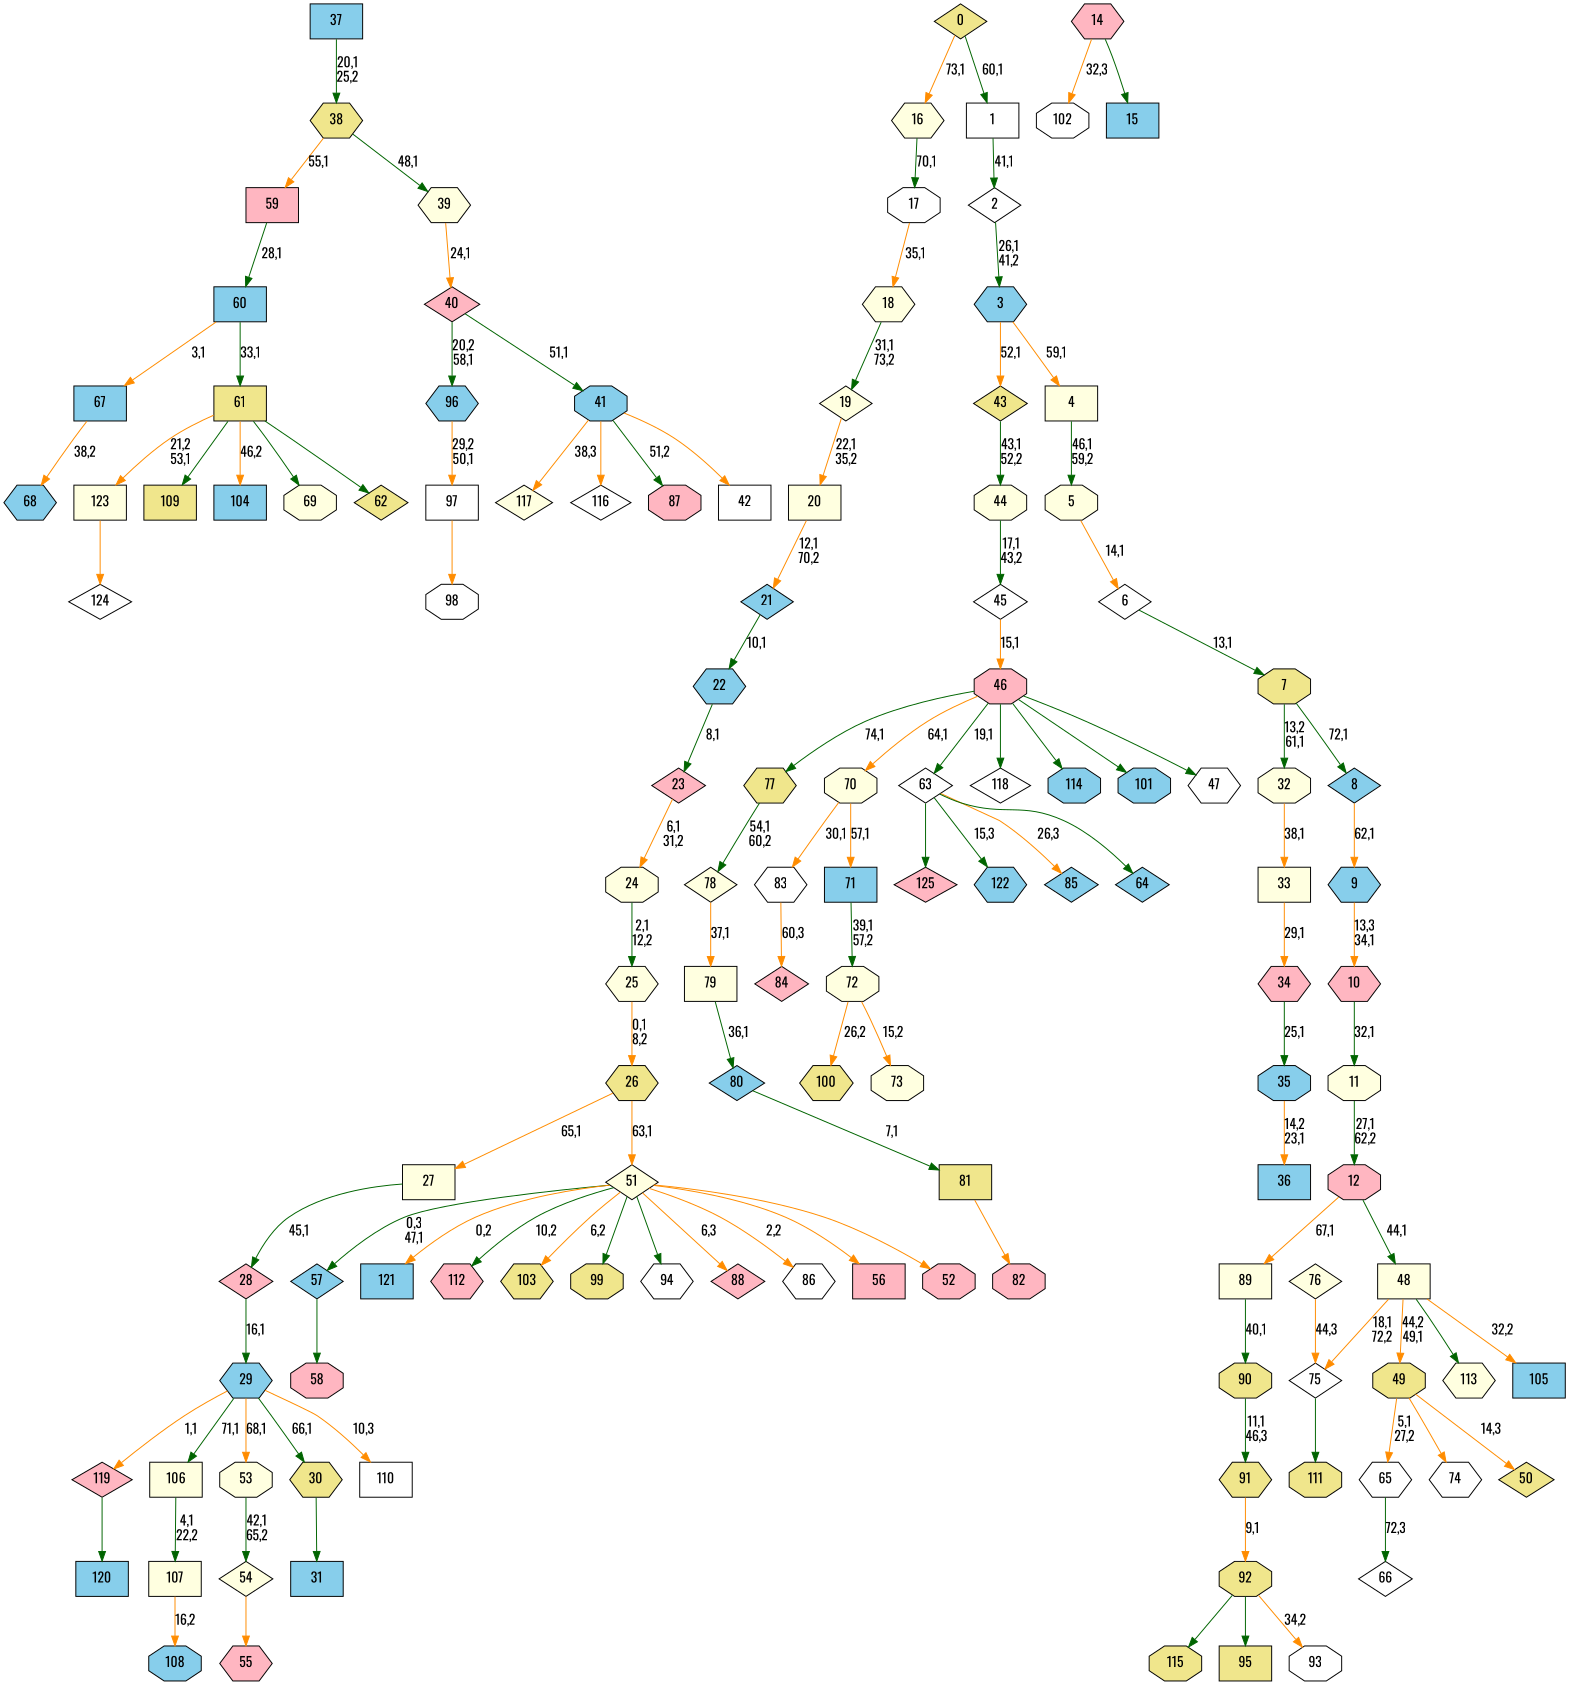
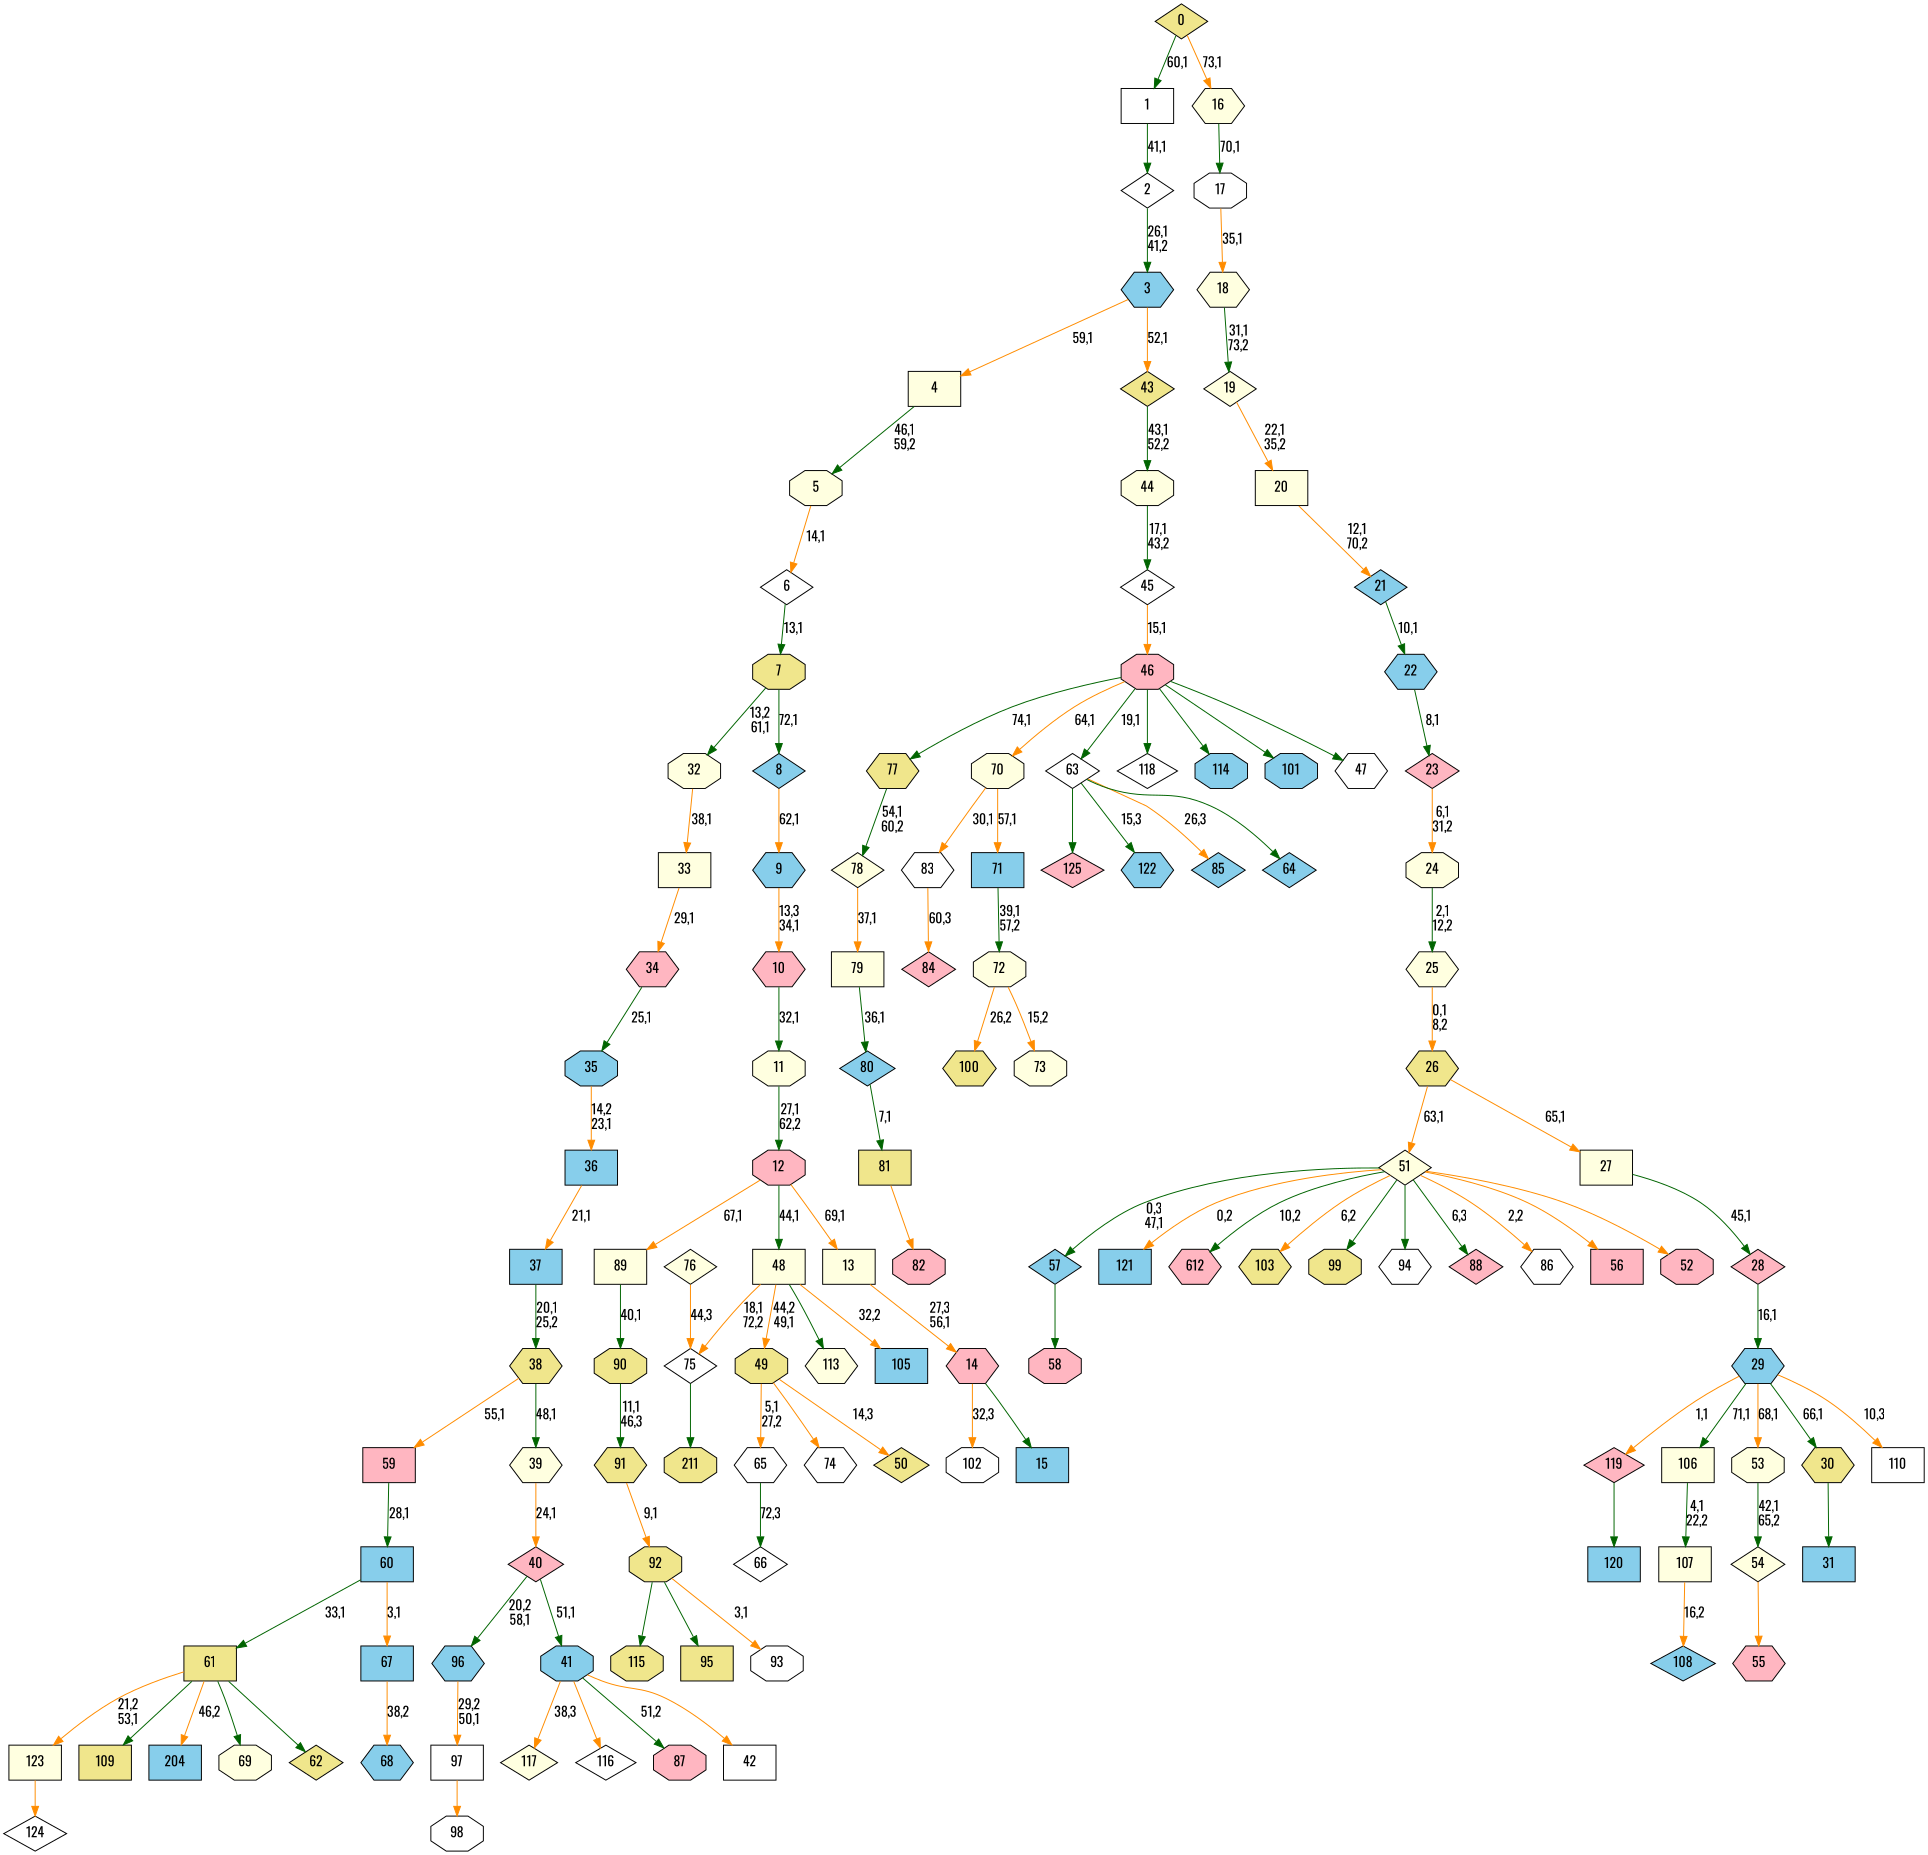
node "104": label "104" -> "204"
edge "36" -> "37": added, label "21,1"
edge "51" -> "88": color darkorange -> darkgreen
node "13": added
node "112": label "112" -> "612"
node "111": label "111" -> "211"
edge "92" -> "93": label "34,2" -> "3,1"
node "108": shape octagon -> diamond
